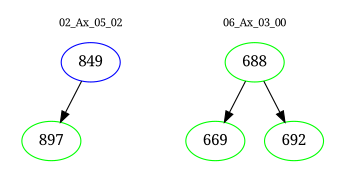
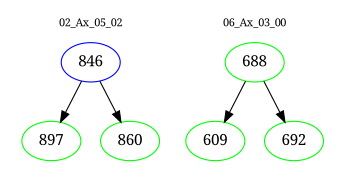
node "849": label "849" -> "846"
node "860": added
node "669": label "669" -> "609"
